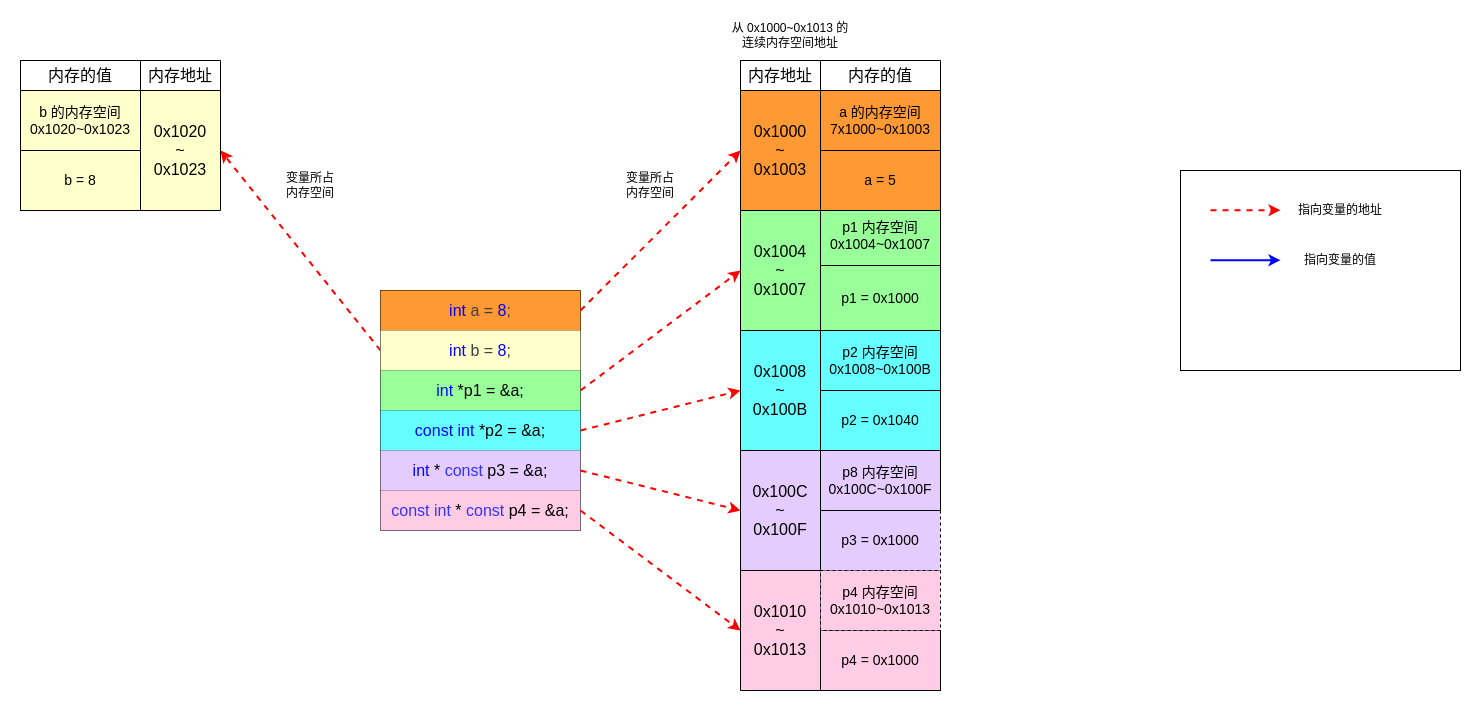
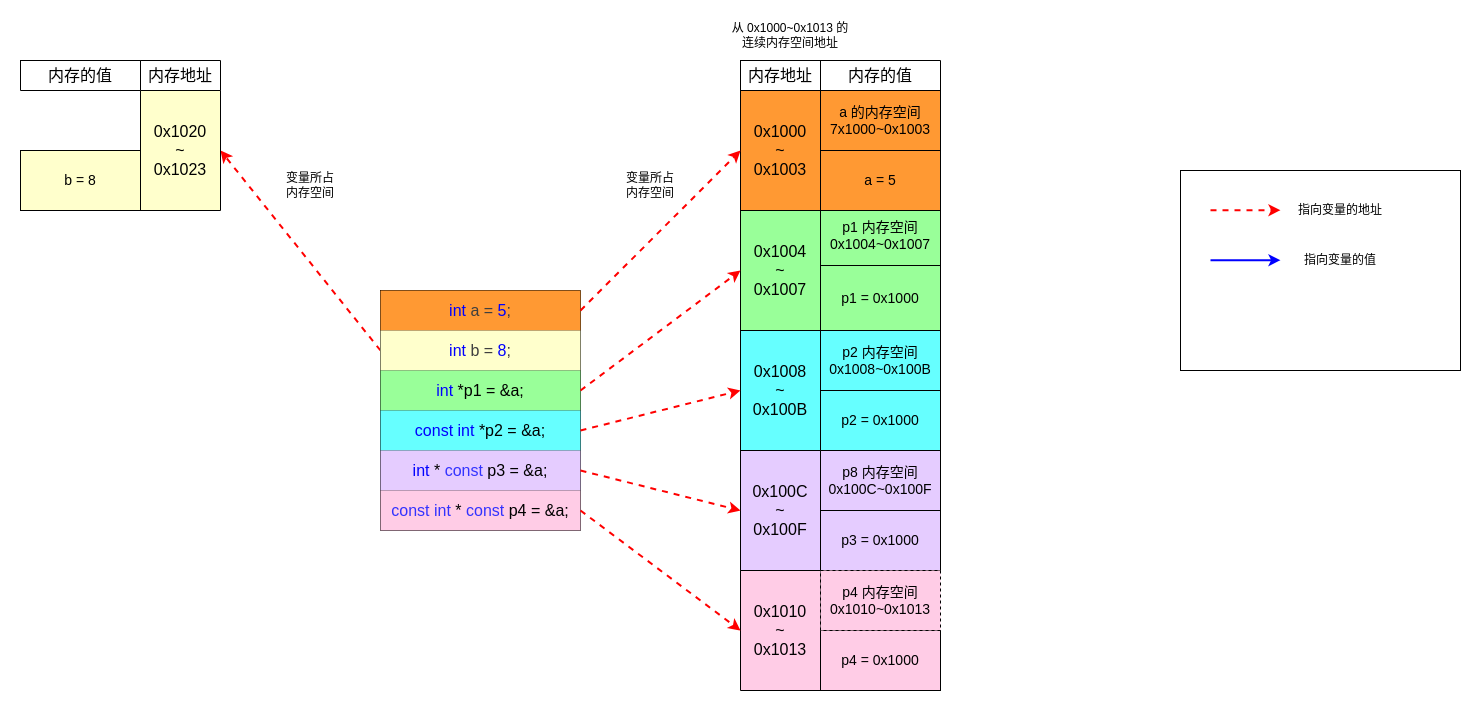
node "b 的内存空间 0x1020~0x1023": removed
node "int a = 8;": label "int a = 8;" -> "int a = 5;"
node "p2 = 0x1040": label "p2 = 0x1040" -> "p2 = 0x1000"
node "p3 = 0x1000": style dashed -> solid
